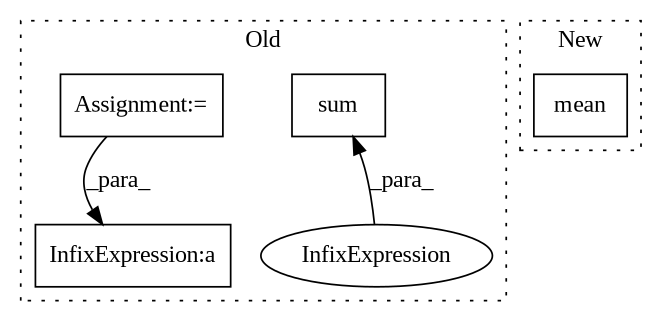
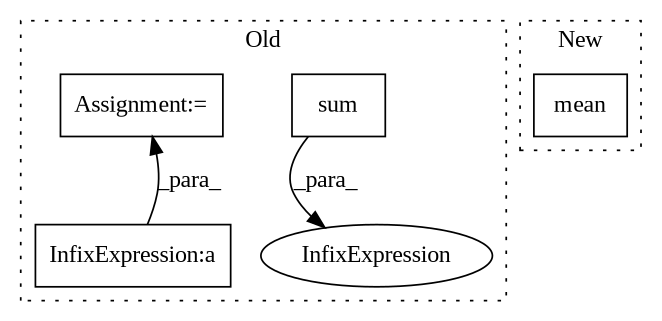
edge "Assignment:=" -> "InfixExpression:a": reversed
edge "InfixExpression" -> "sum": reversed
